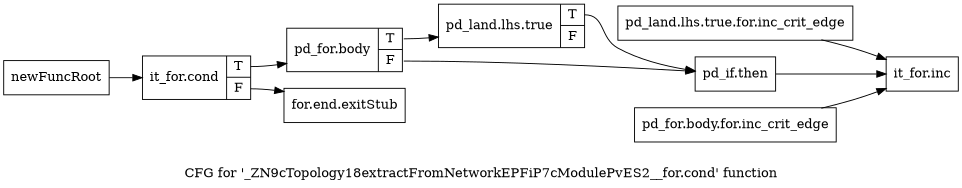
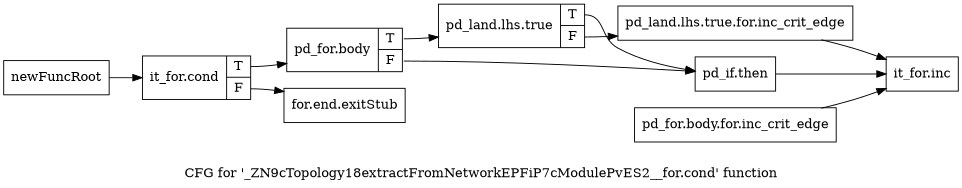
edge "pd_land.lhs.true" -> "pd_land.lhs.true.for.inc_crit_edge": added
